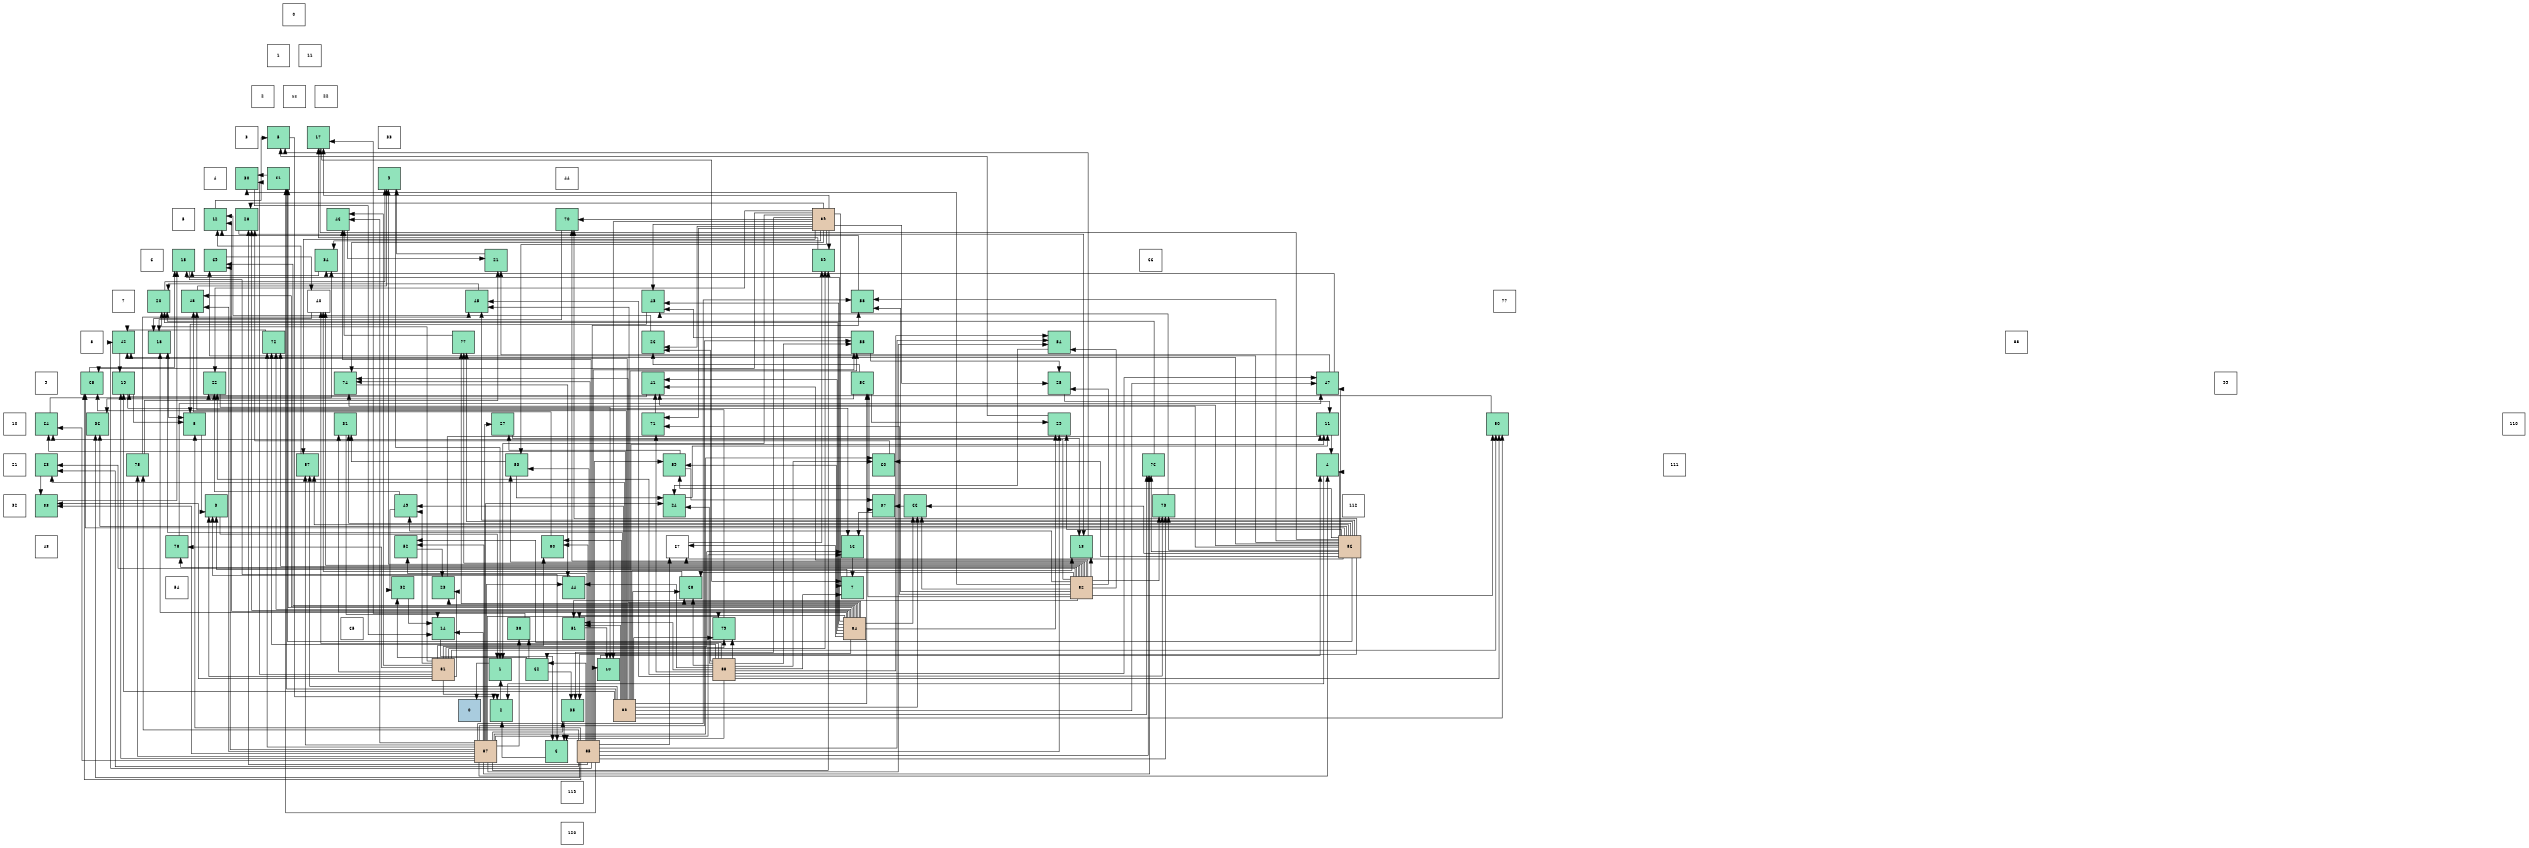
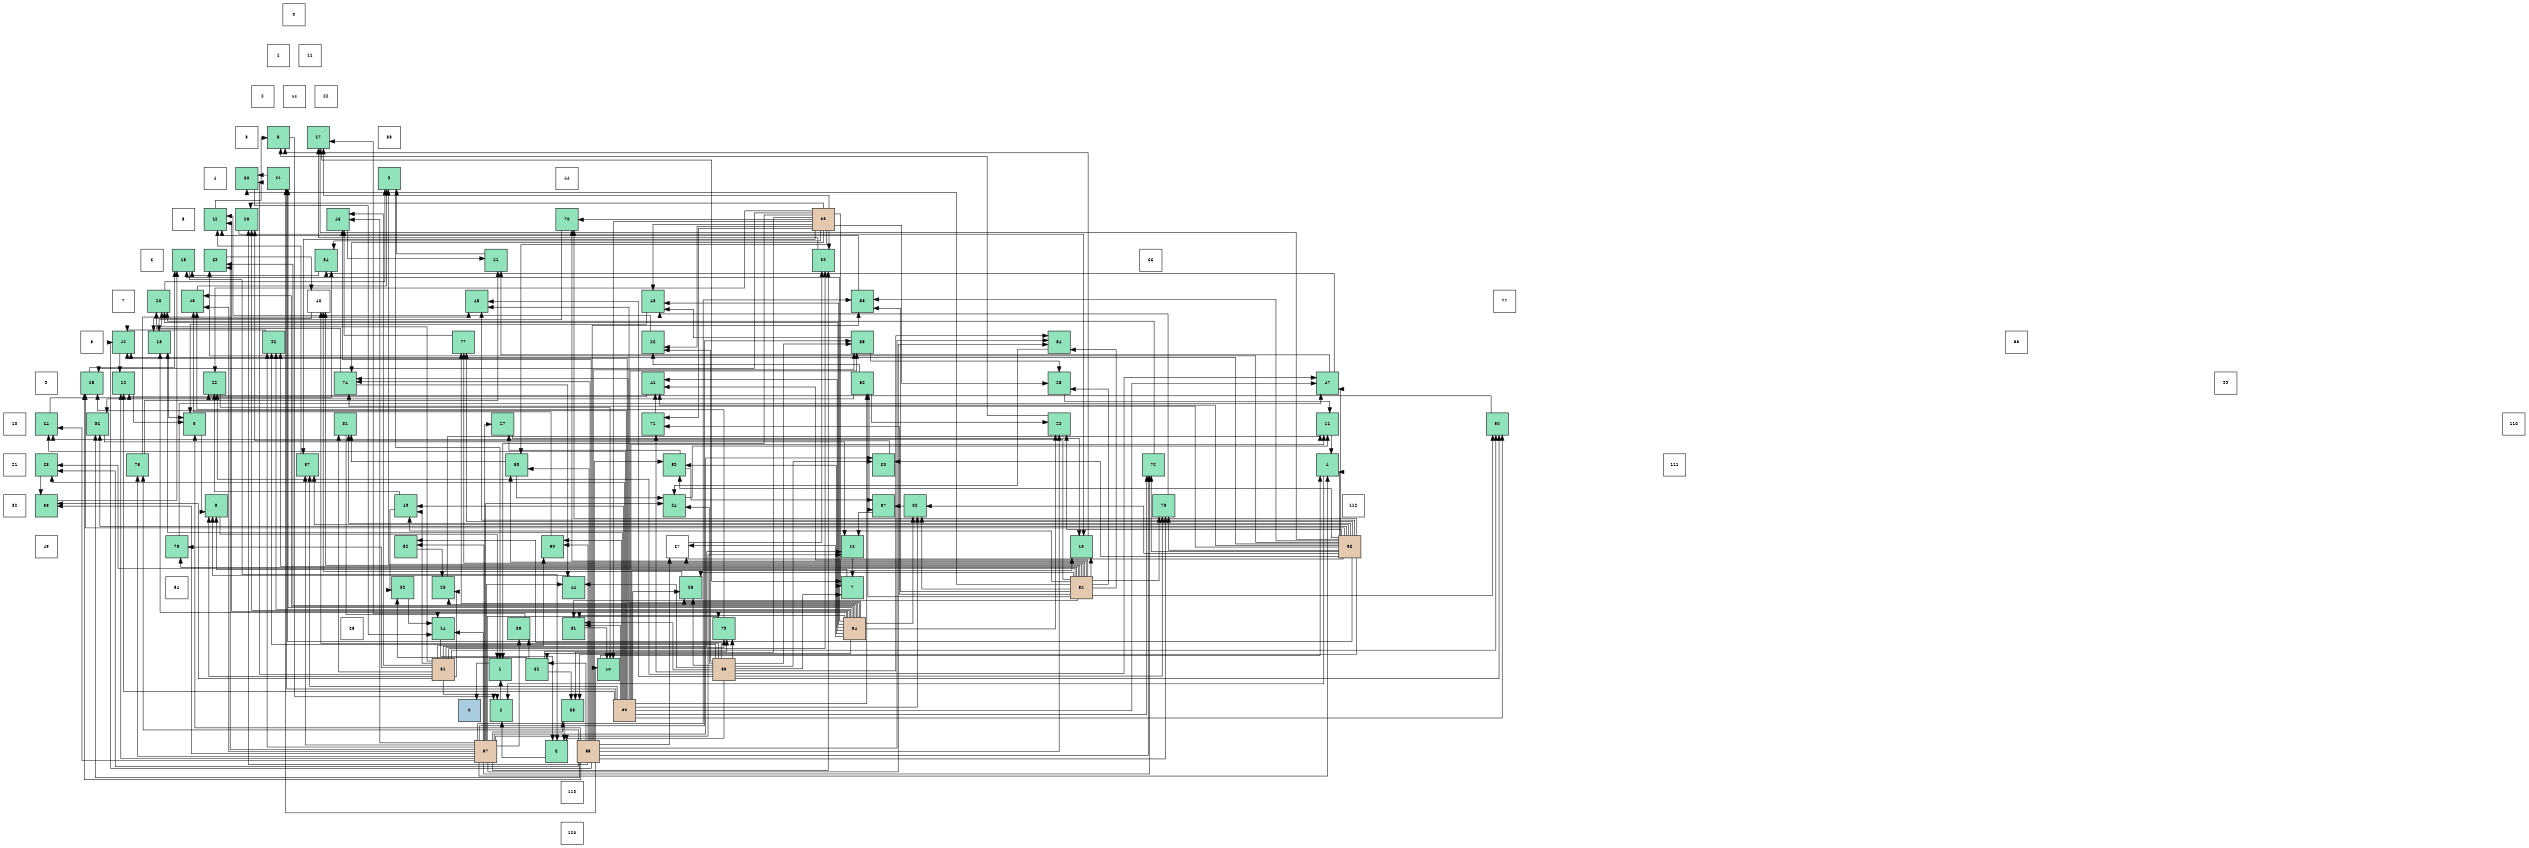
edge "45" -> "20": now "74" -> "20"
node "72": label "72" -> "92"
edge "19" -> "16": now "36" -> "16"
edge "85" -> "52": removed
edge "83" -> "79": now "62" -> "79"
